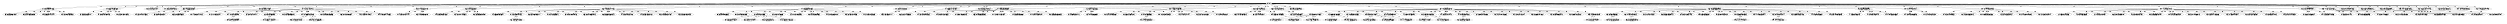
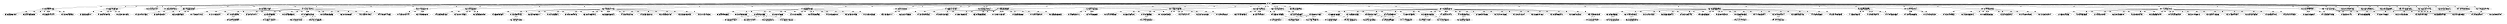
node "n157 (3.2112451791763306)": added
